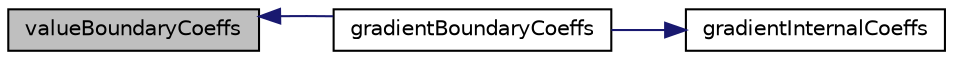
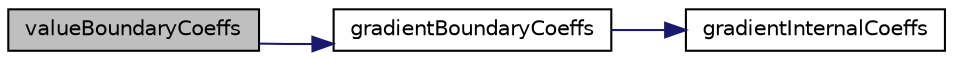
edge "gradientBoundaryCoeffs" -> "valueBoundaryCoeffs": reversed
